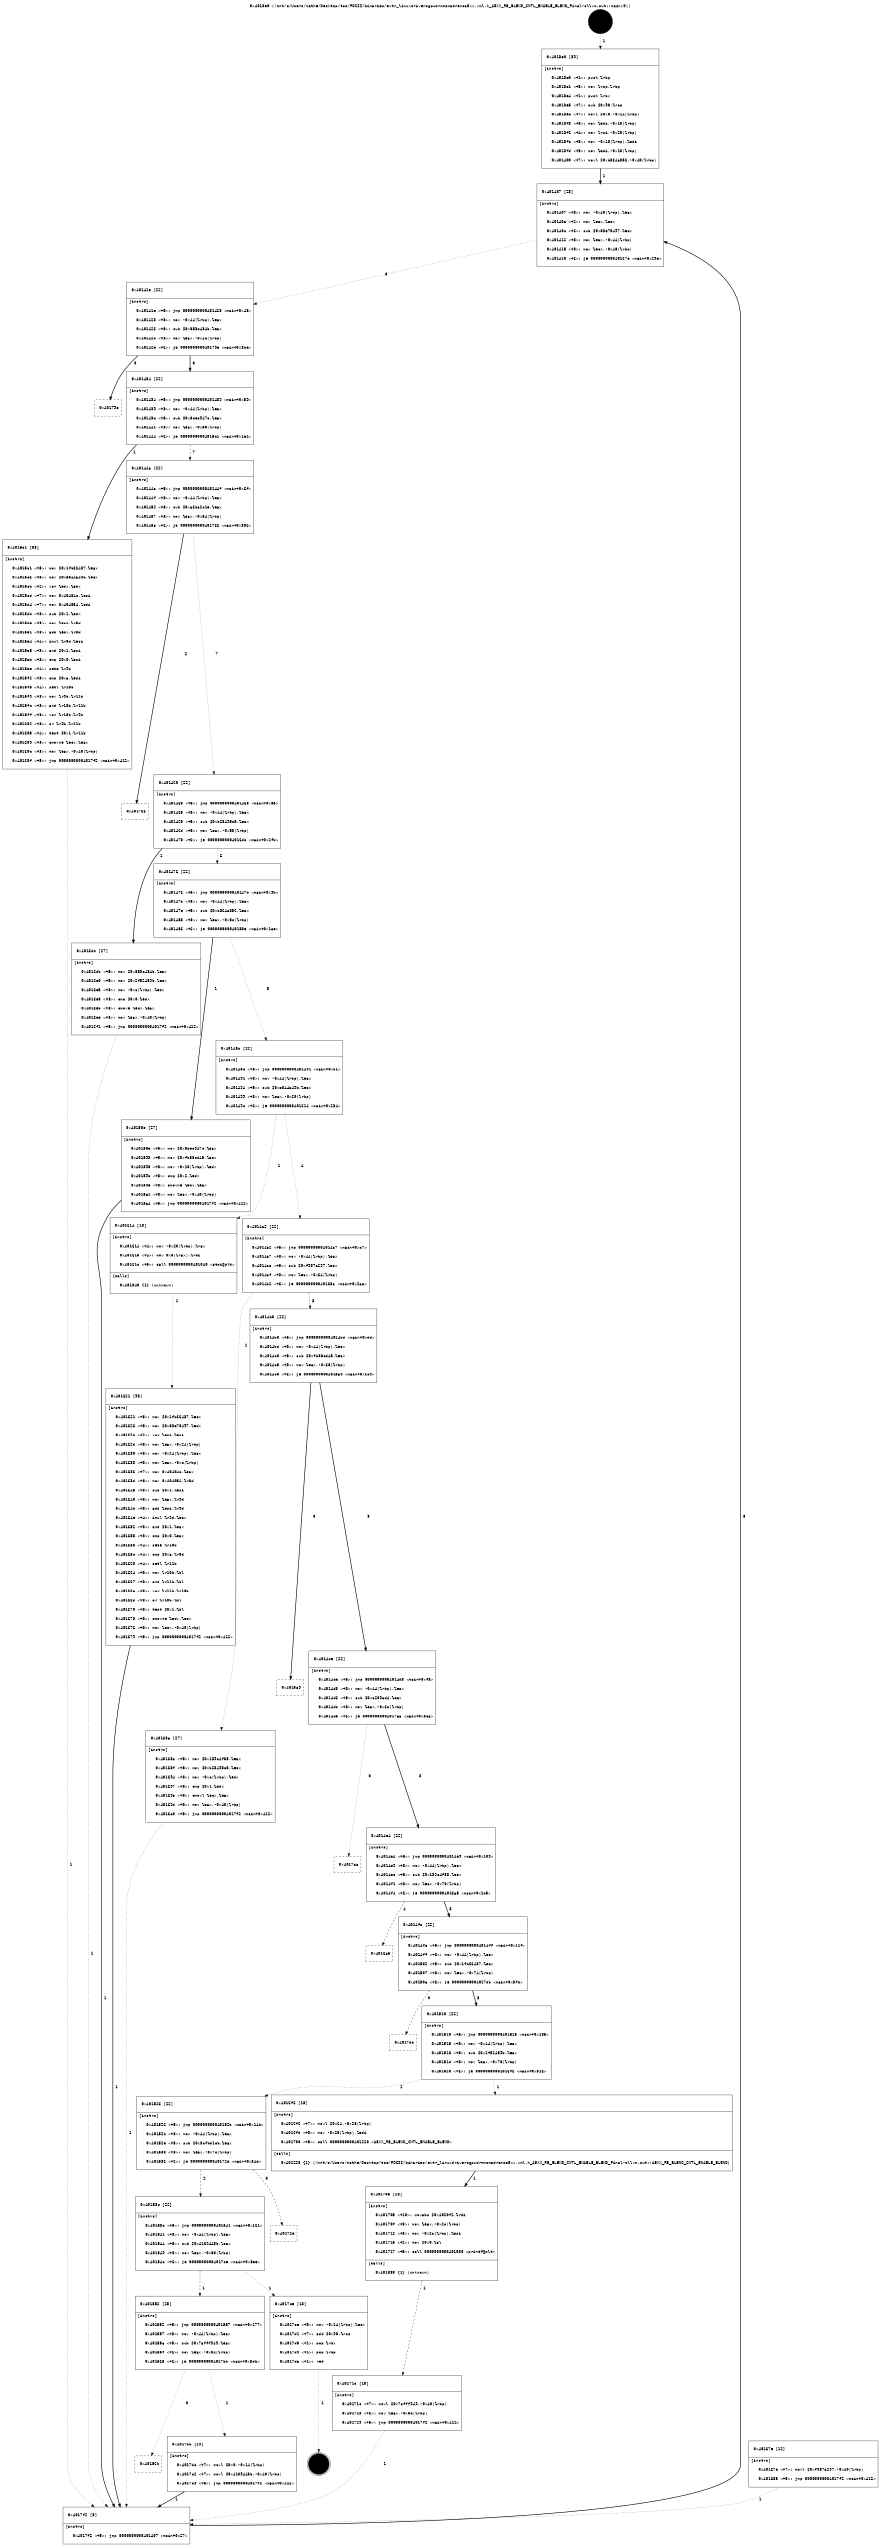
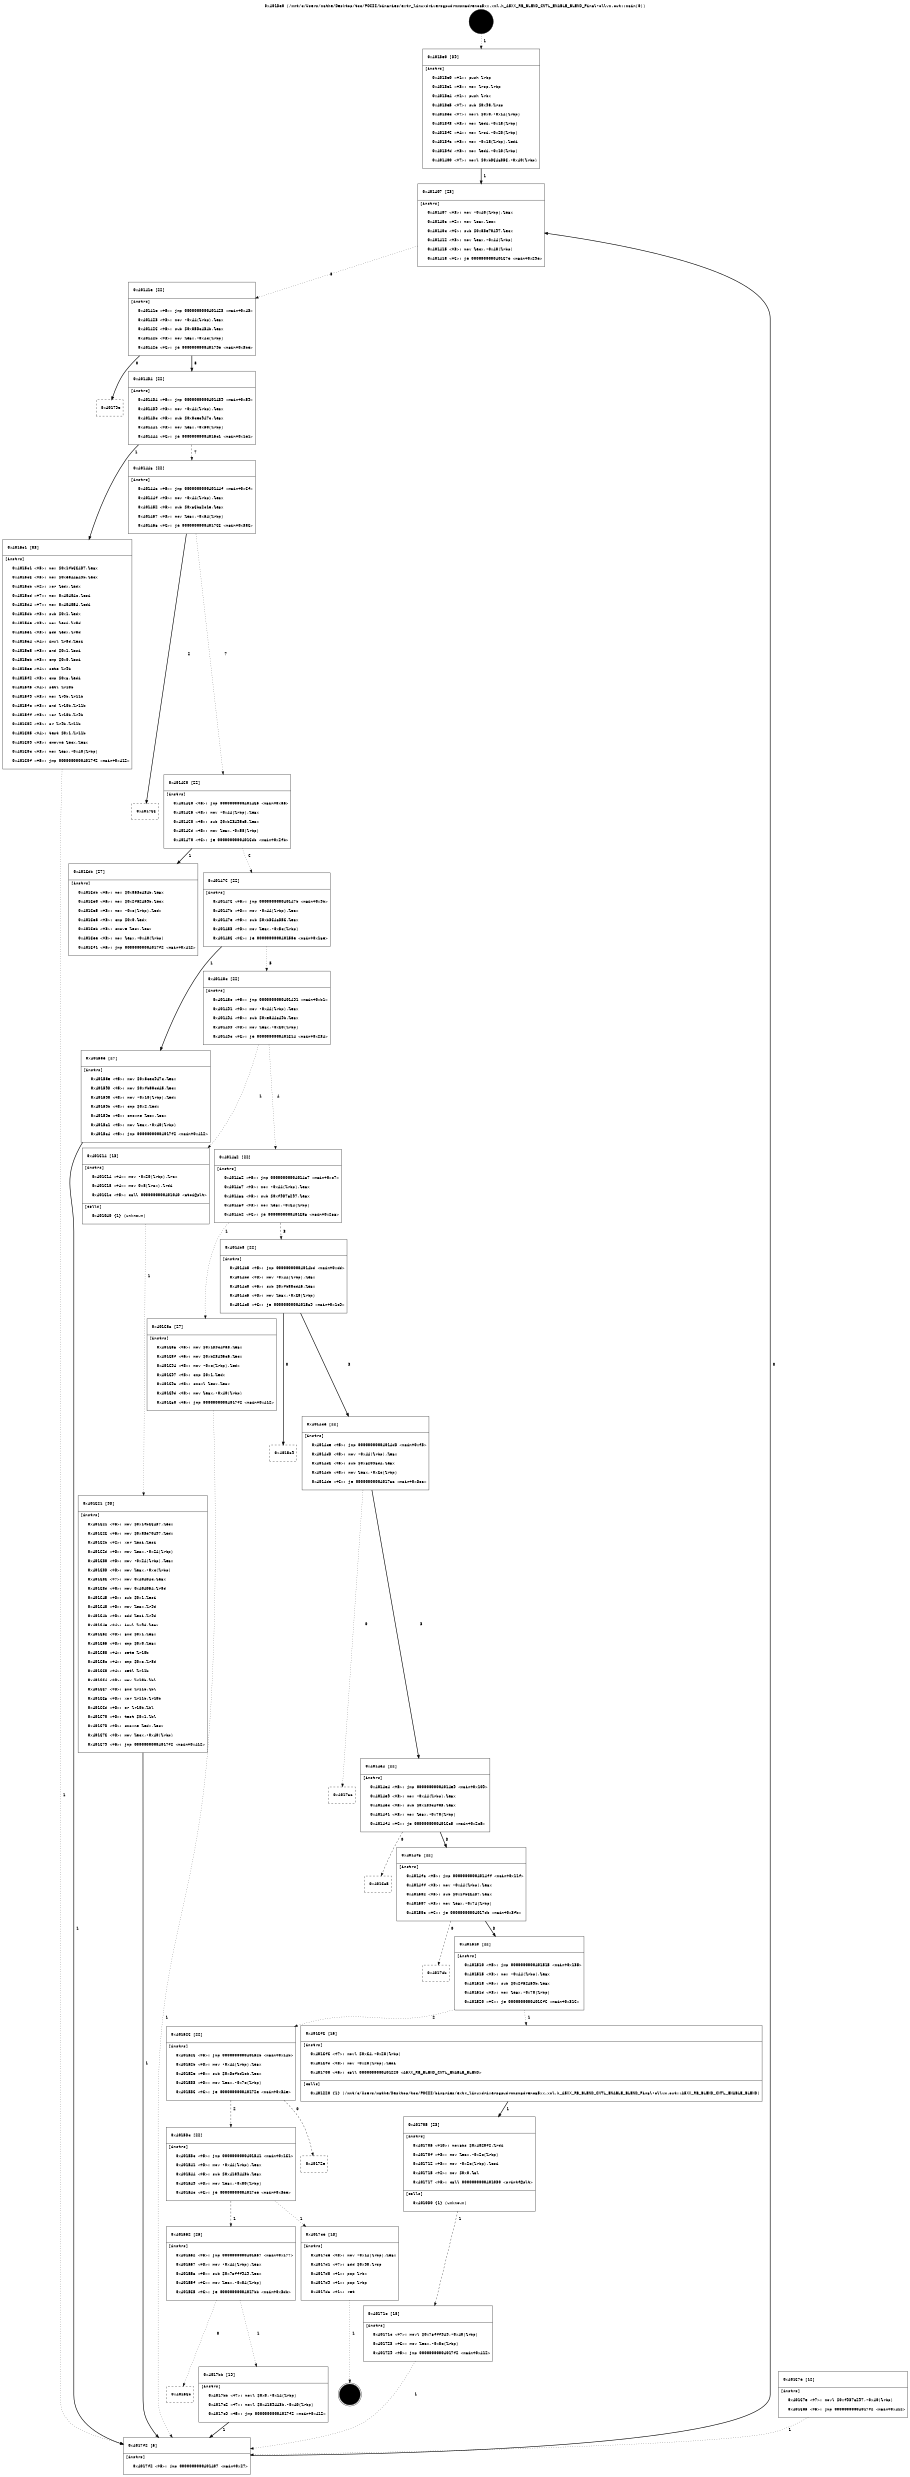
edge "0x4016db [27]" -> "0x4017f2 [5]": removed, label "1"
edge "0x4014e4 [22]" -> "0x4016a5": label " 4" -> " 0"
